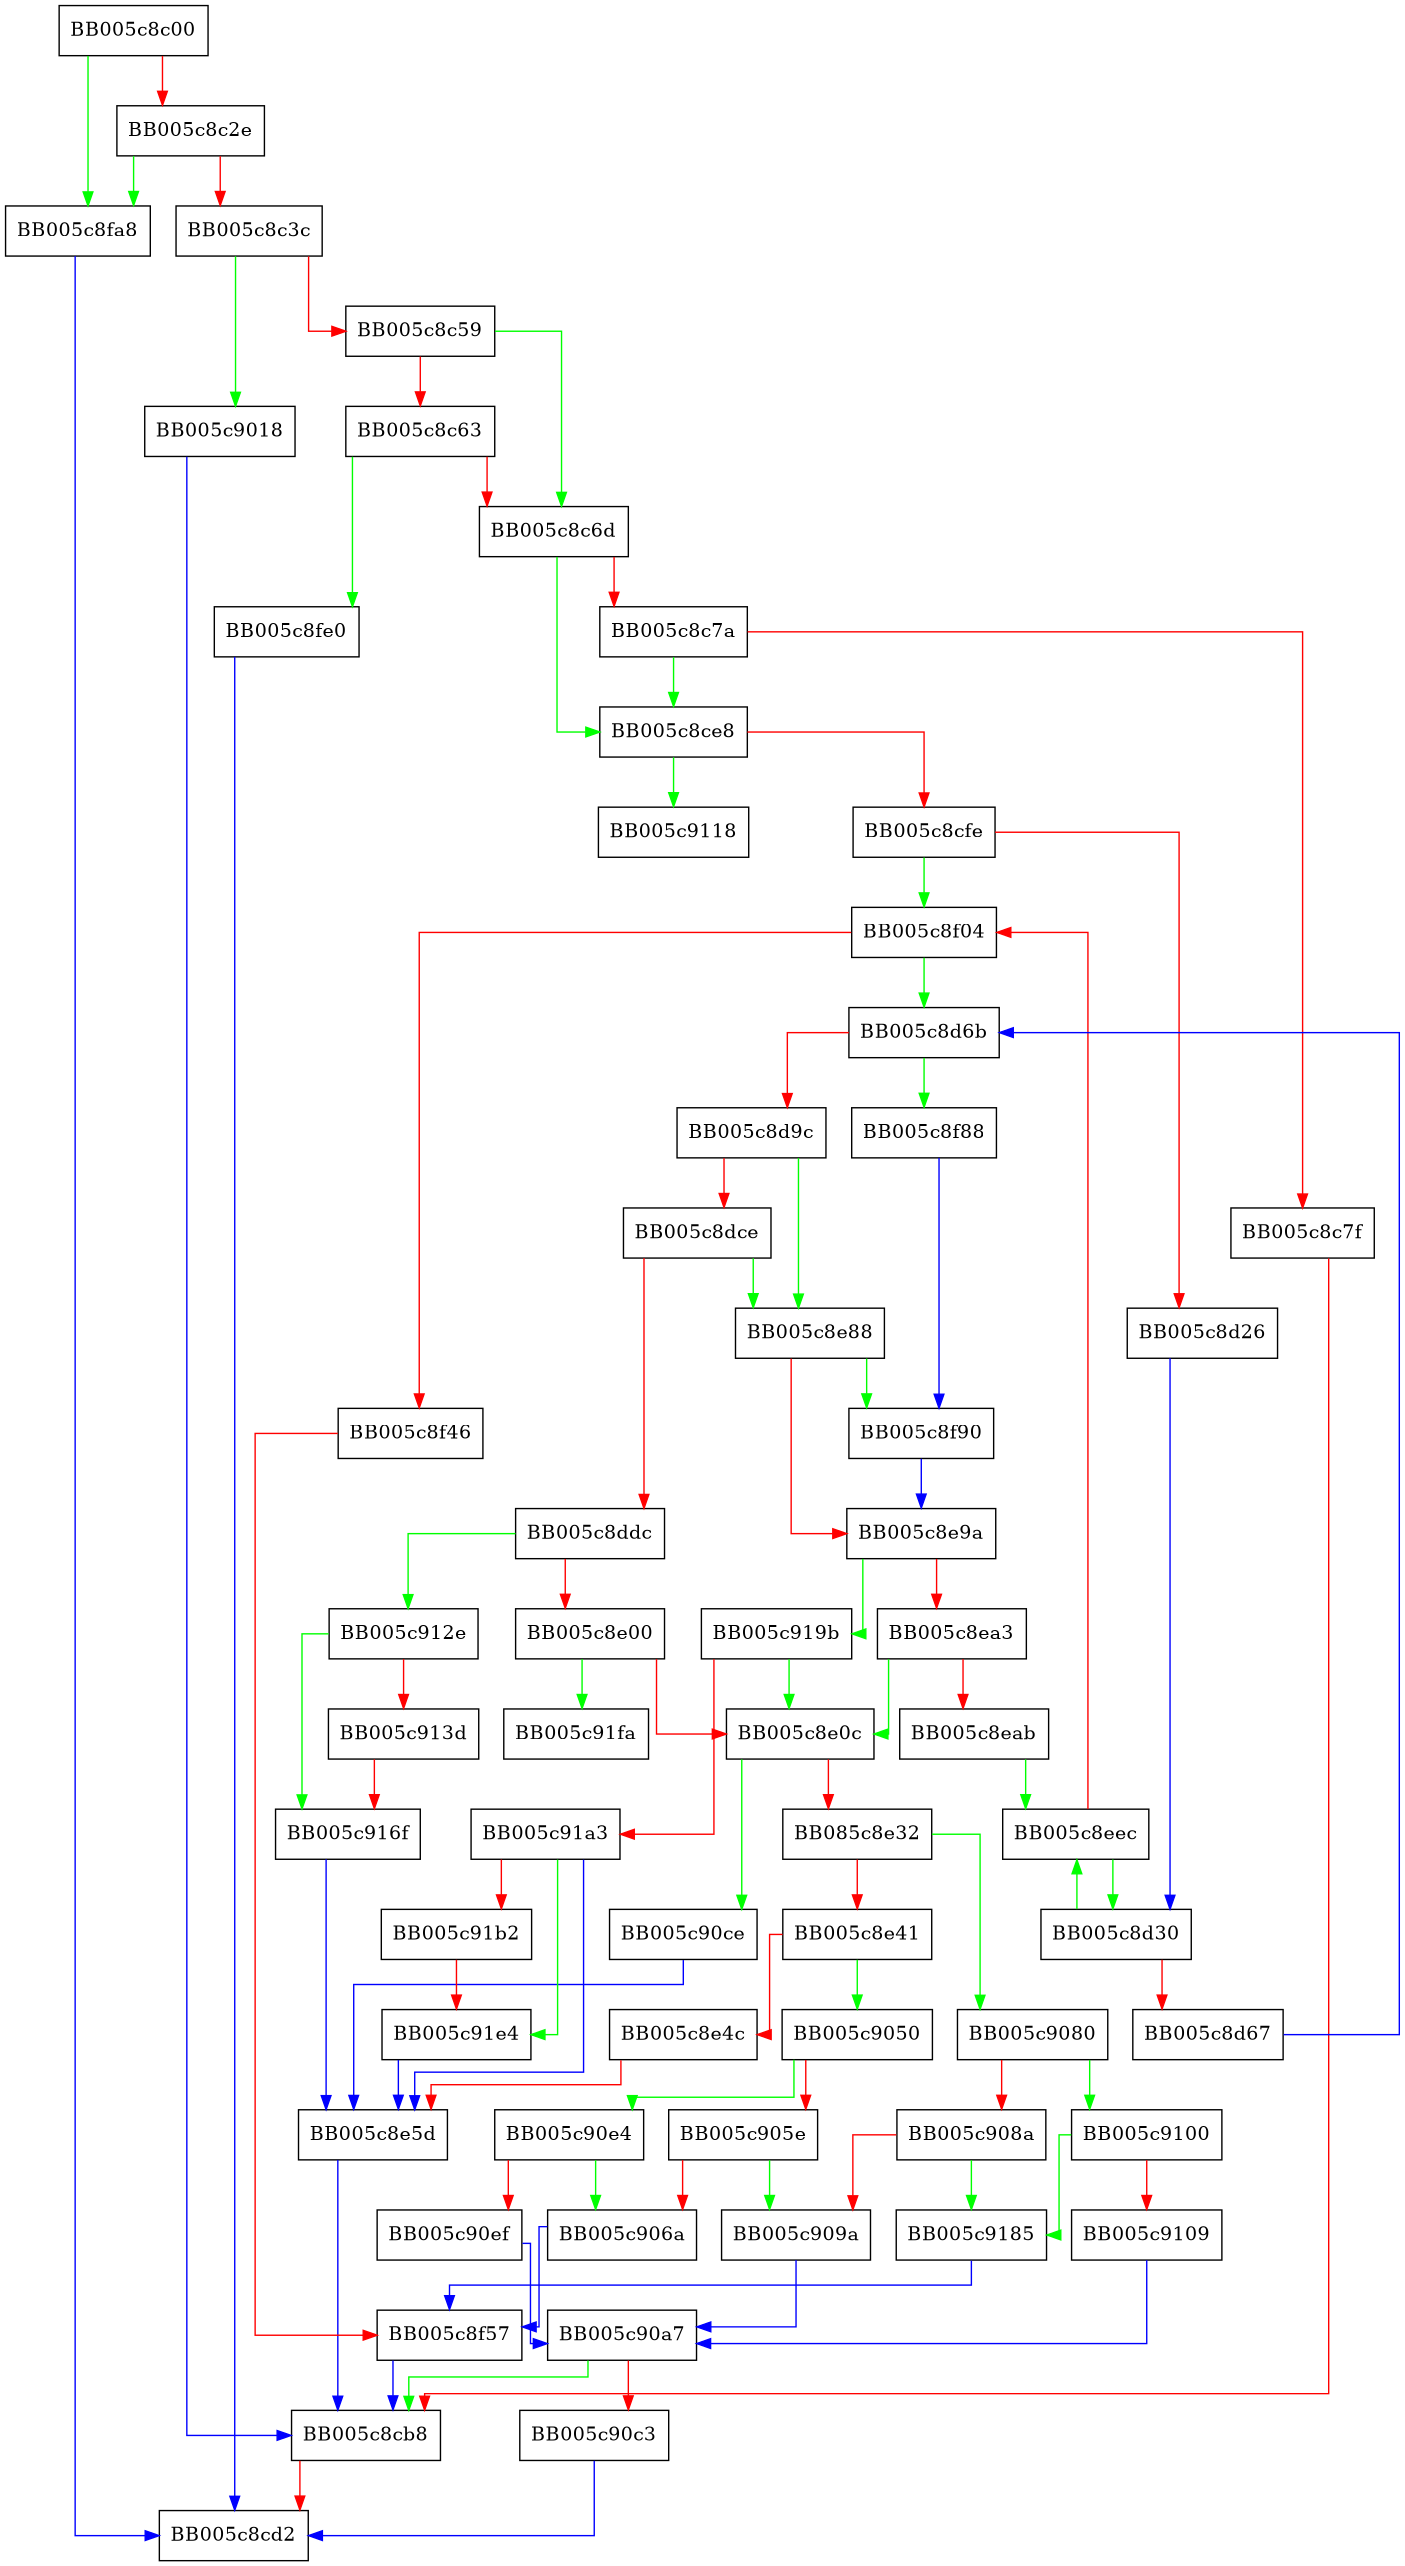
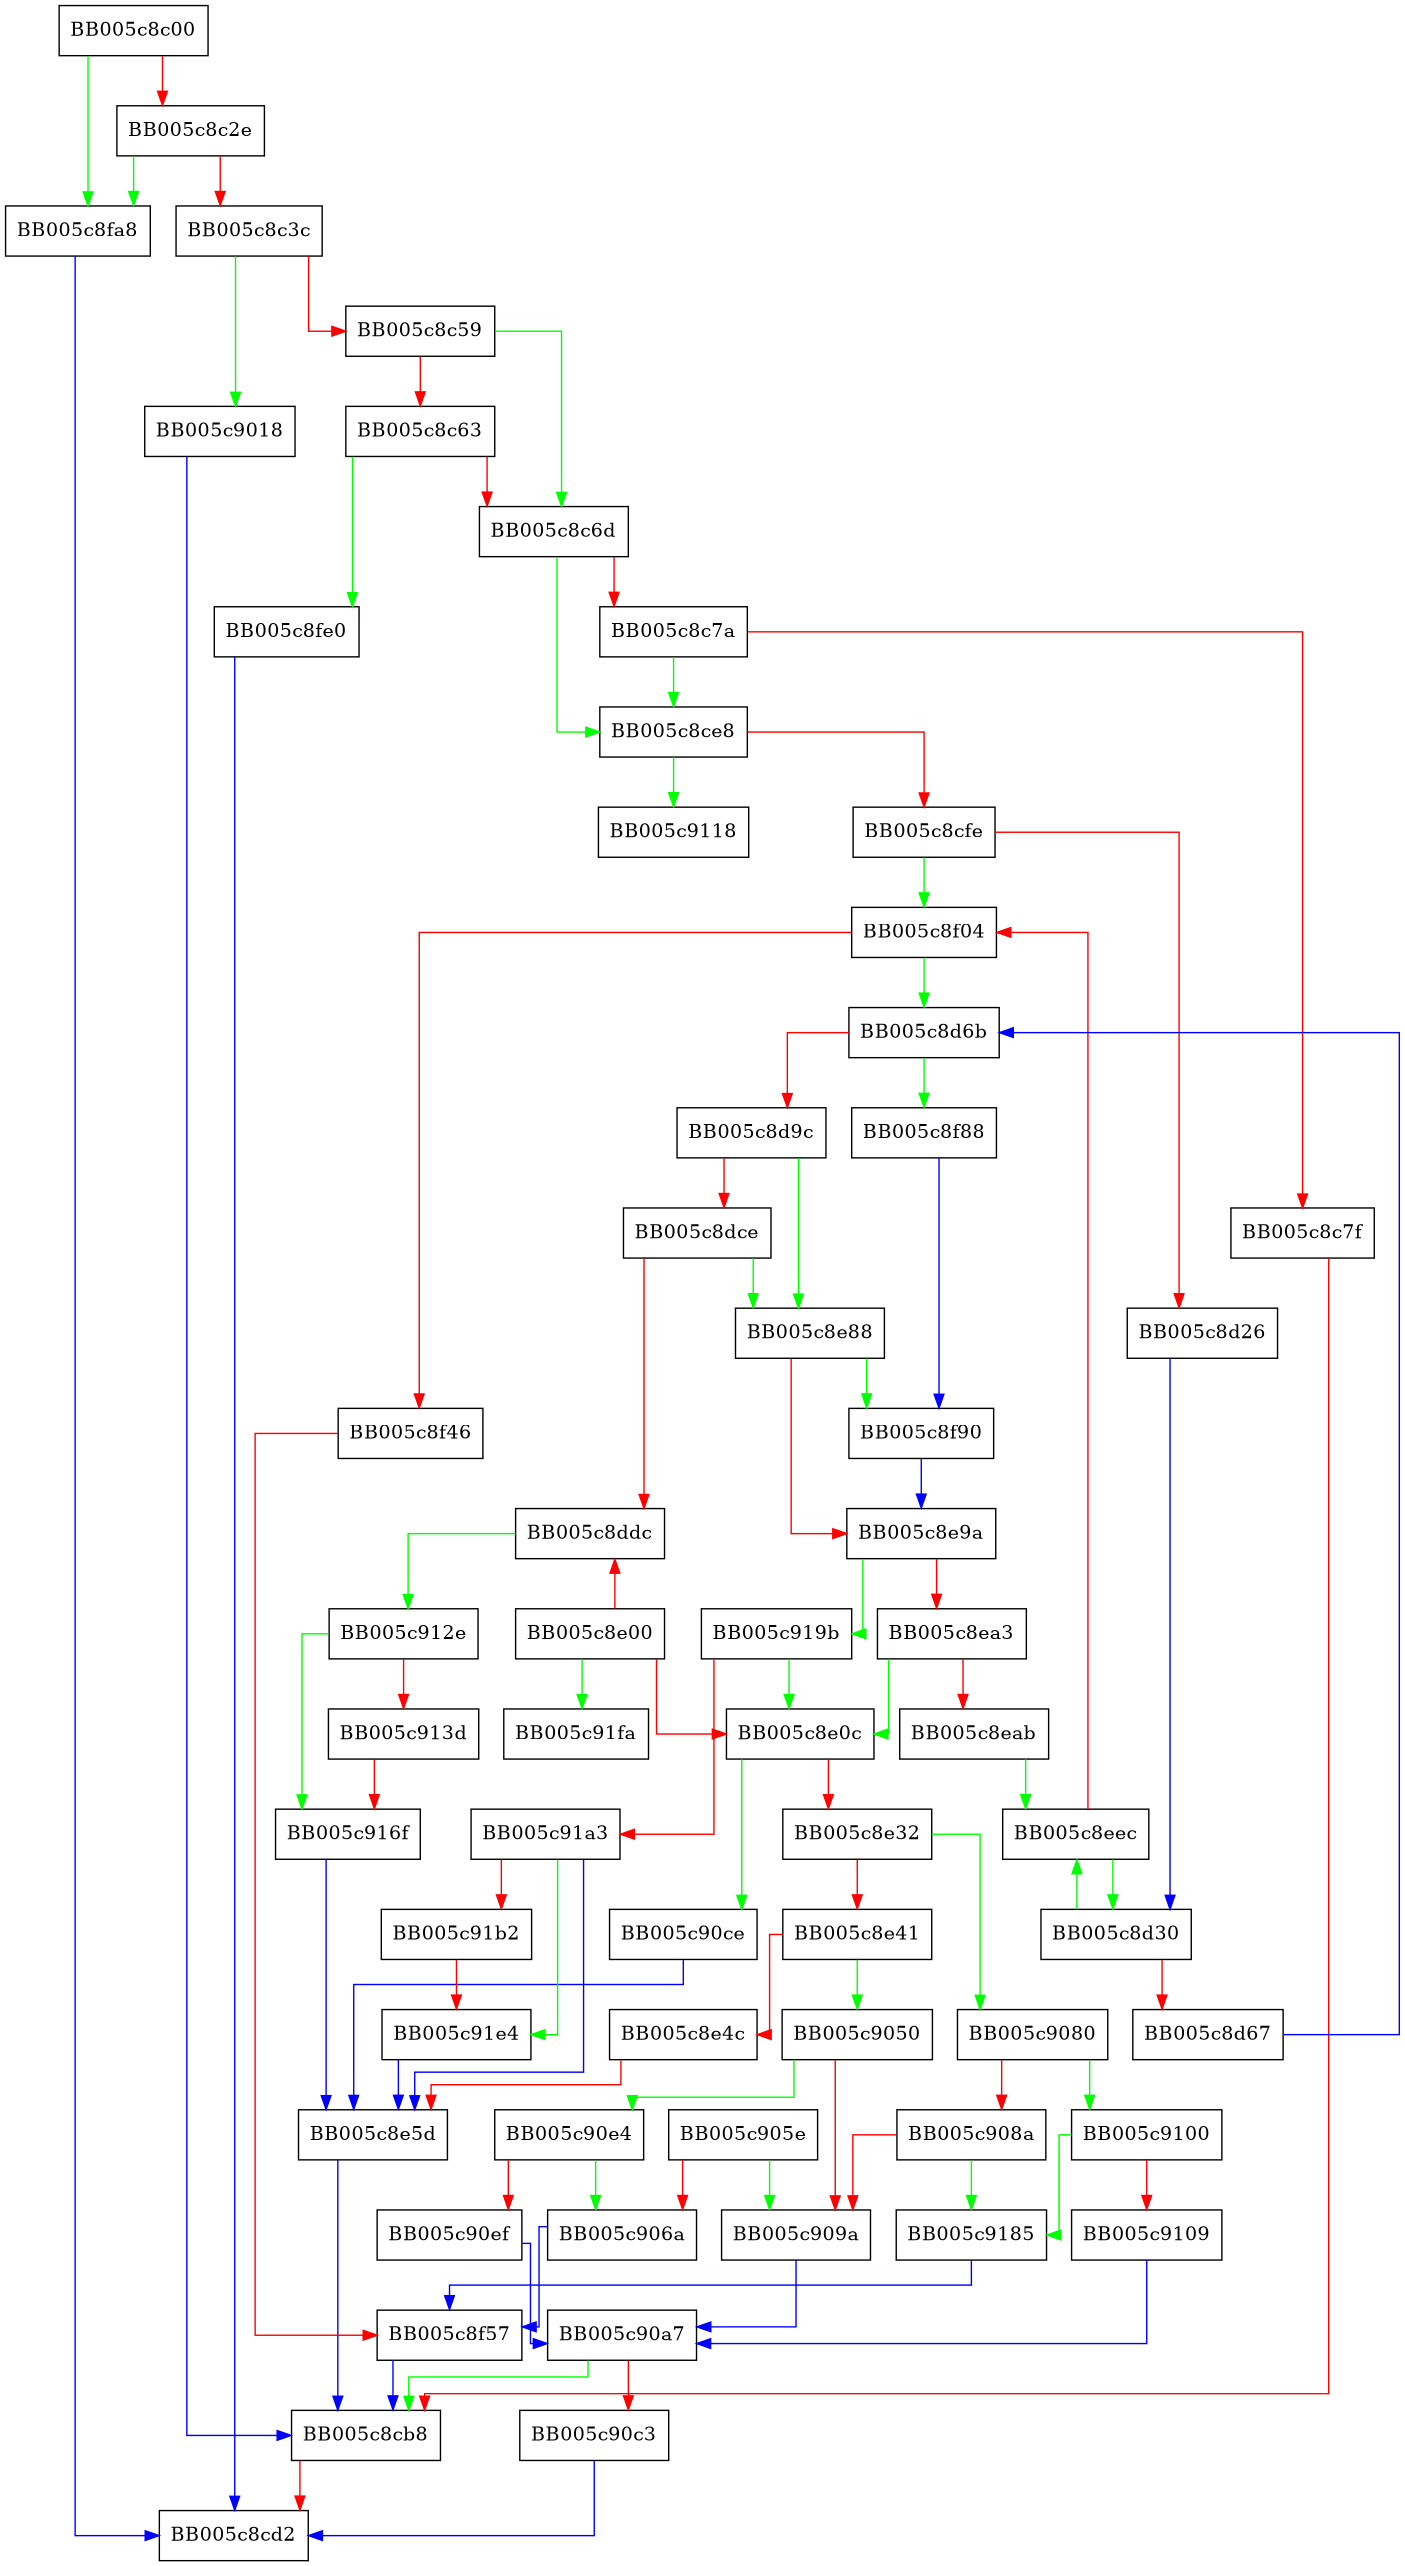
edge "BB005c8ddc" -> "BB005c8e00": reversed
node "BB085c8e32": label "BB085c8e32" -> "BB005c8e32"
edge "BB005c9050" -> "BB005c905e": now "BB005c9050" -> "BB005c909a"
